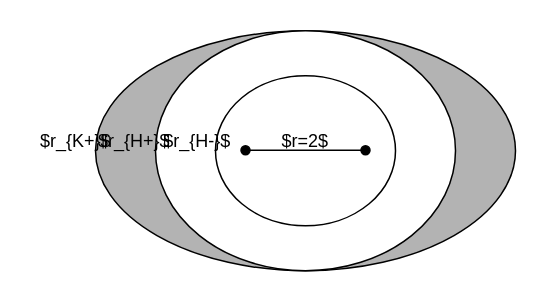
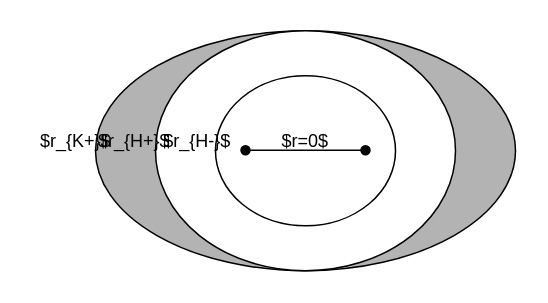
node "$r=2$": label "$r=2$" -> "$r=0$"
